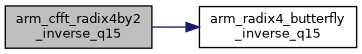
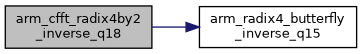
node "arm_cfft_radix4by2 _inverse_q15": label "arm_cfft_radix4by2 _inverse_q15" -> "arm_cfft_radix4by2 _inverse_q18"
